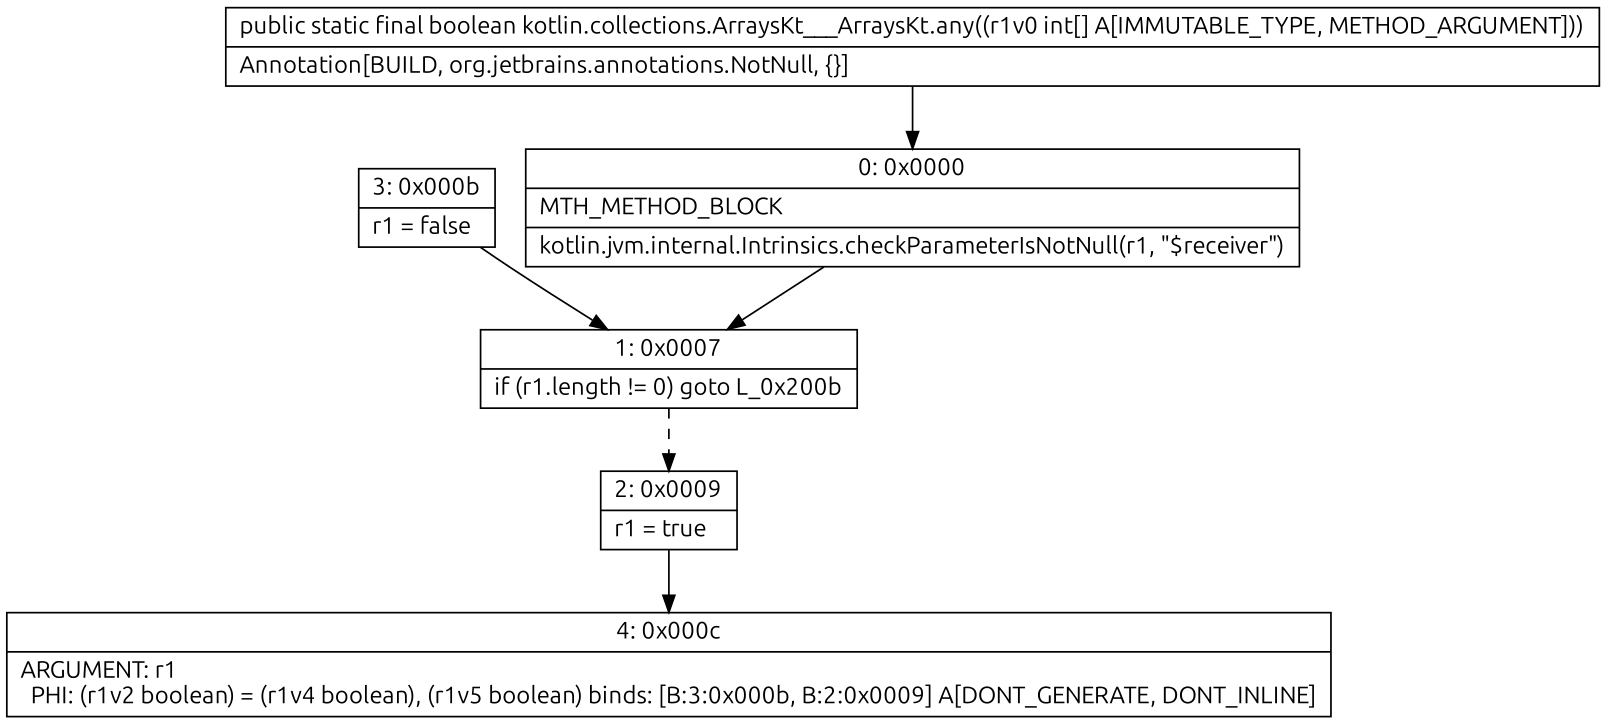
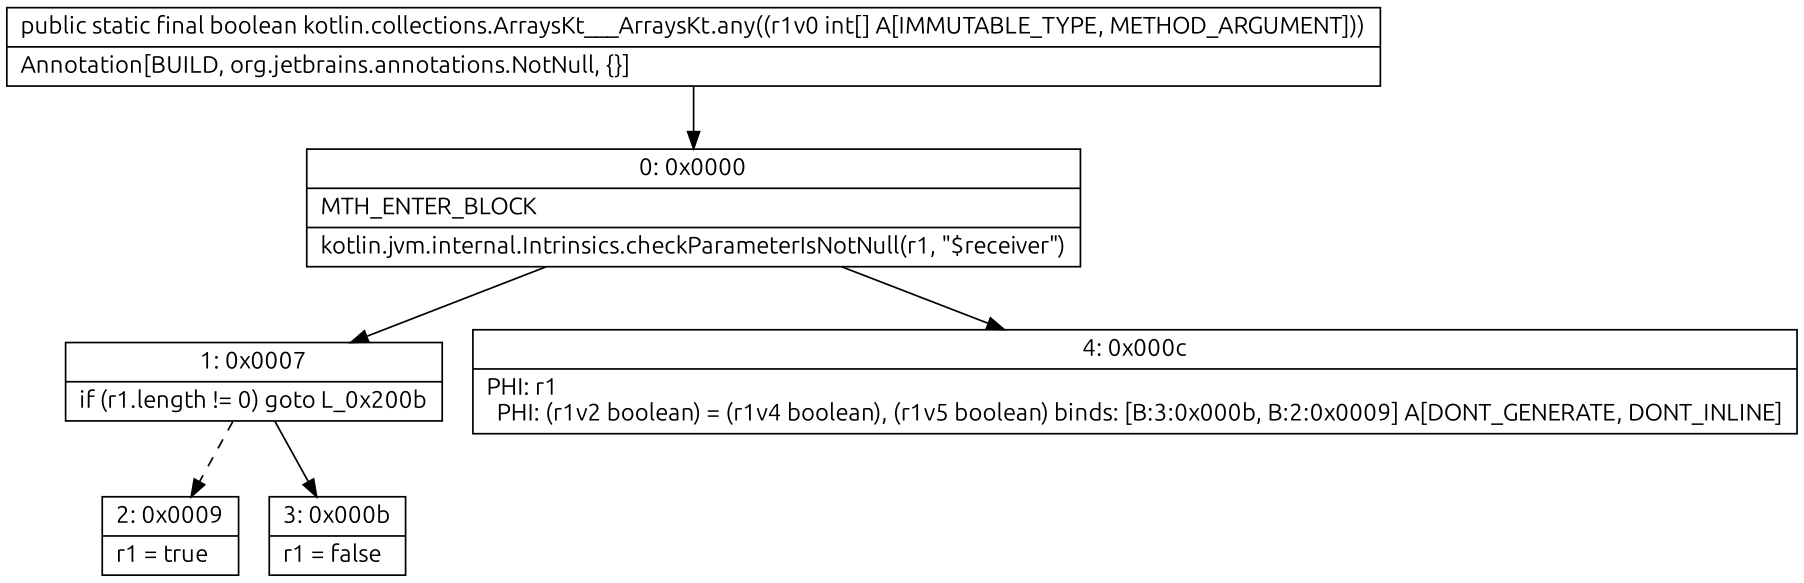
node "0: 0x0000": text "MTH_METHOD_BLOCK" -> "MTH_ENTER_BLOCK"
edge "3: 0x000b" -> "1: 0x0007": reversed
edge "2: 0x0009" -> "4: 0x000c": now "0: 0x0000" -> "4: 0x000c"
node "4: 0x000c": text "ARGUMENT: r1" -> "PHI: r1"
